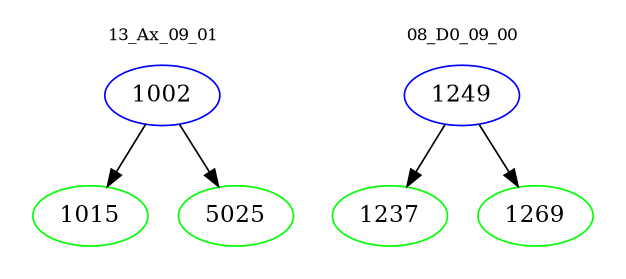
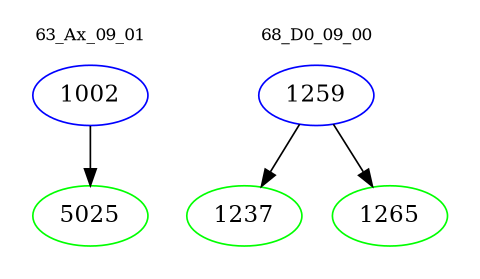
cluster "13_Ax_09_01": label "13_Ax_09_01" -> "63_Ax_09_01"
cluster "08_D0_09_00": label "08_D0_09_00" -> "68_D0_09_00"
node "1249": label "1249" -> "1259"
node "1015": removed
node "1269": label "1269" -> "1265"
